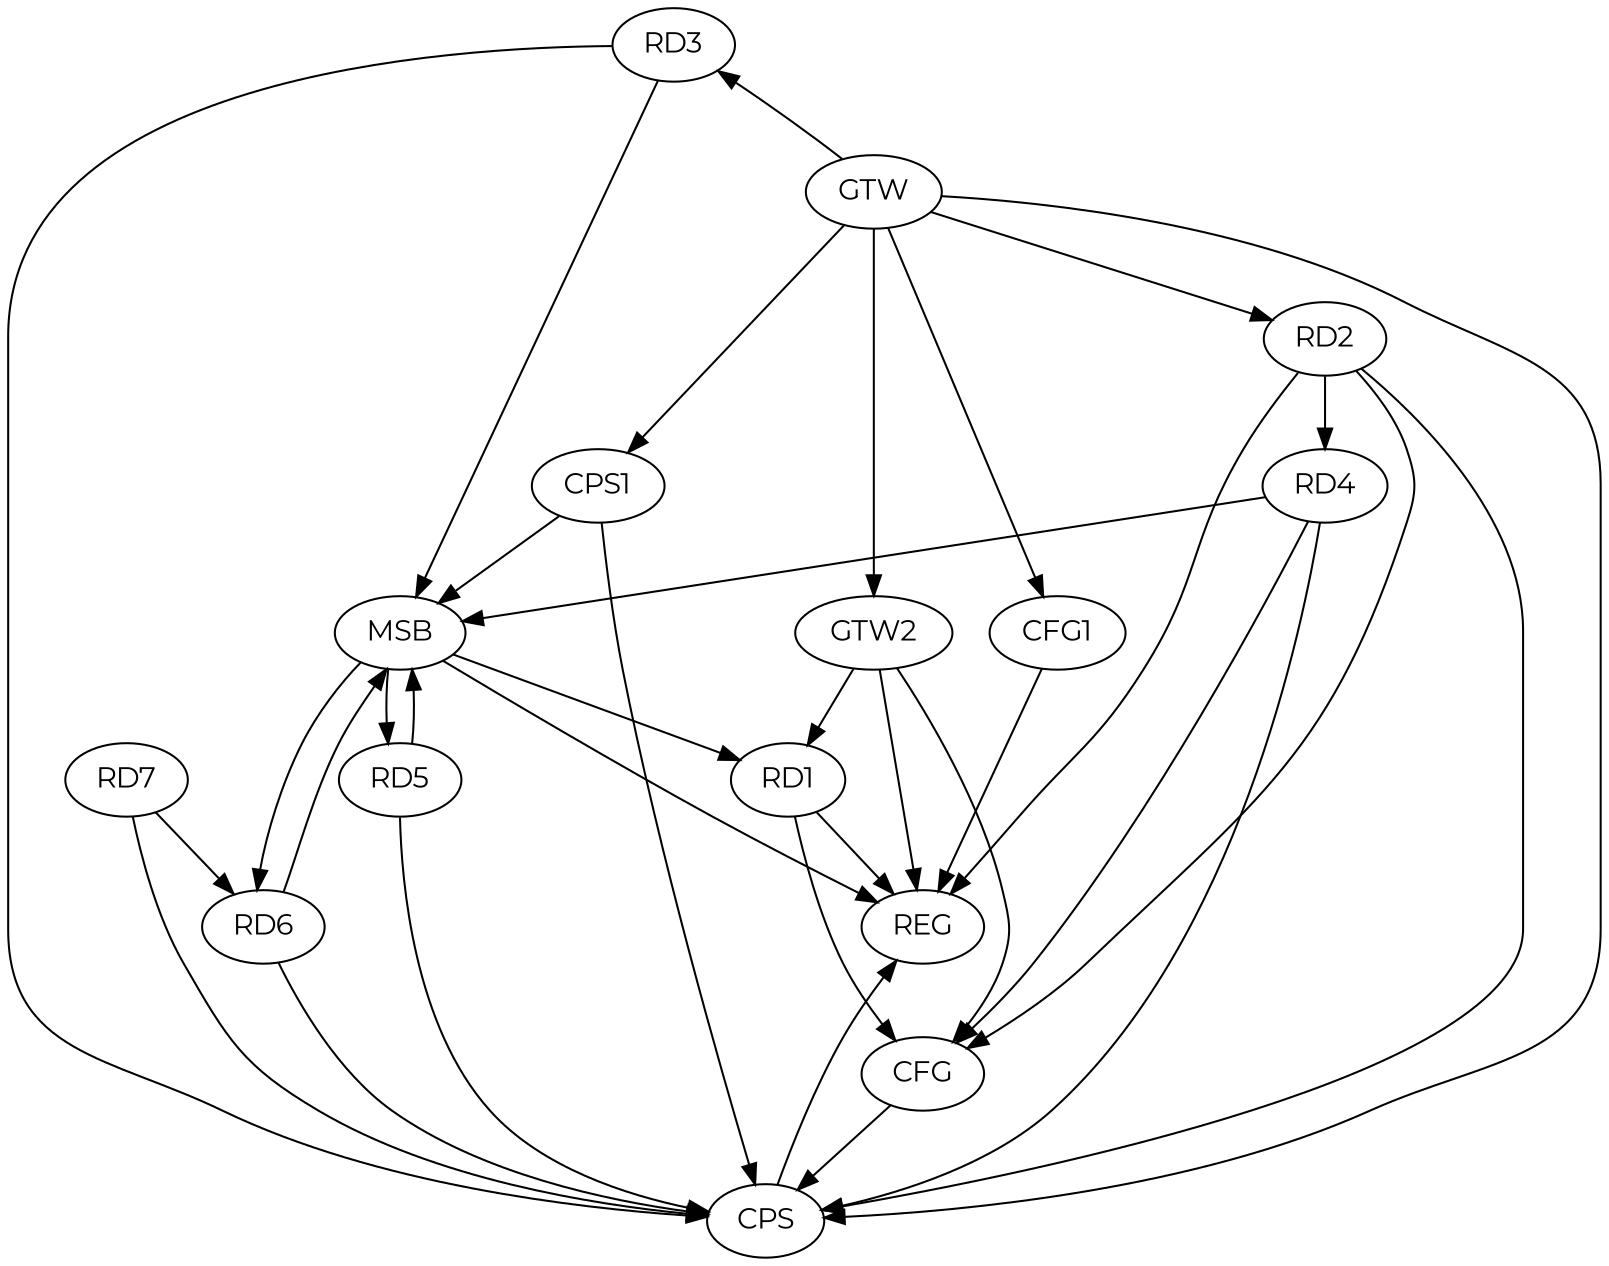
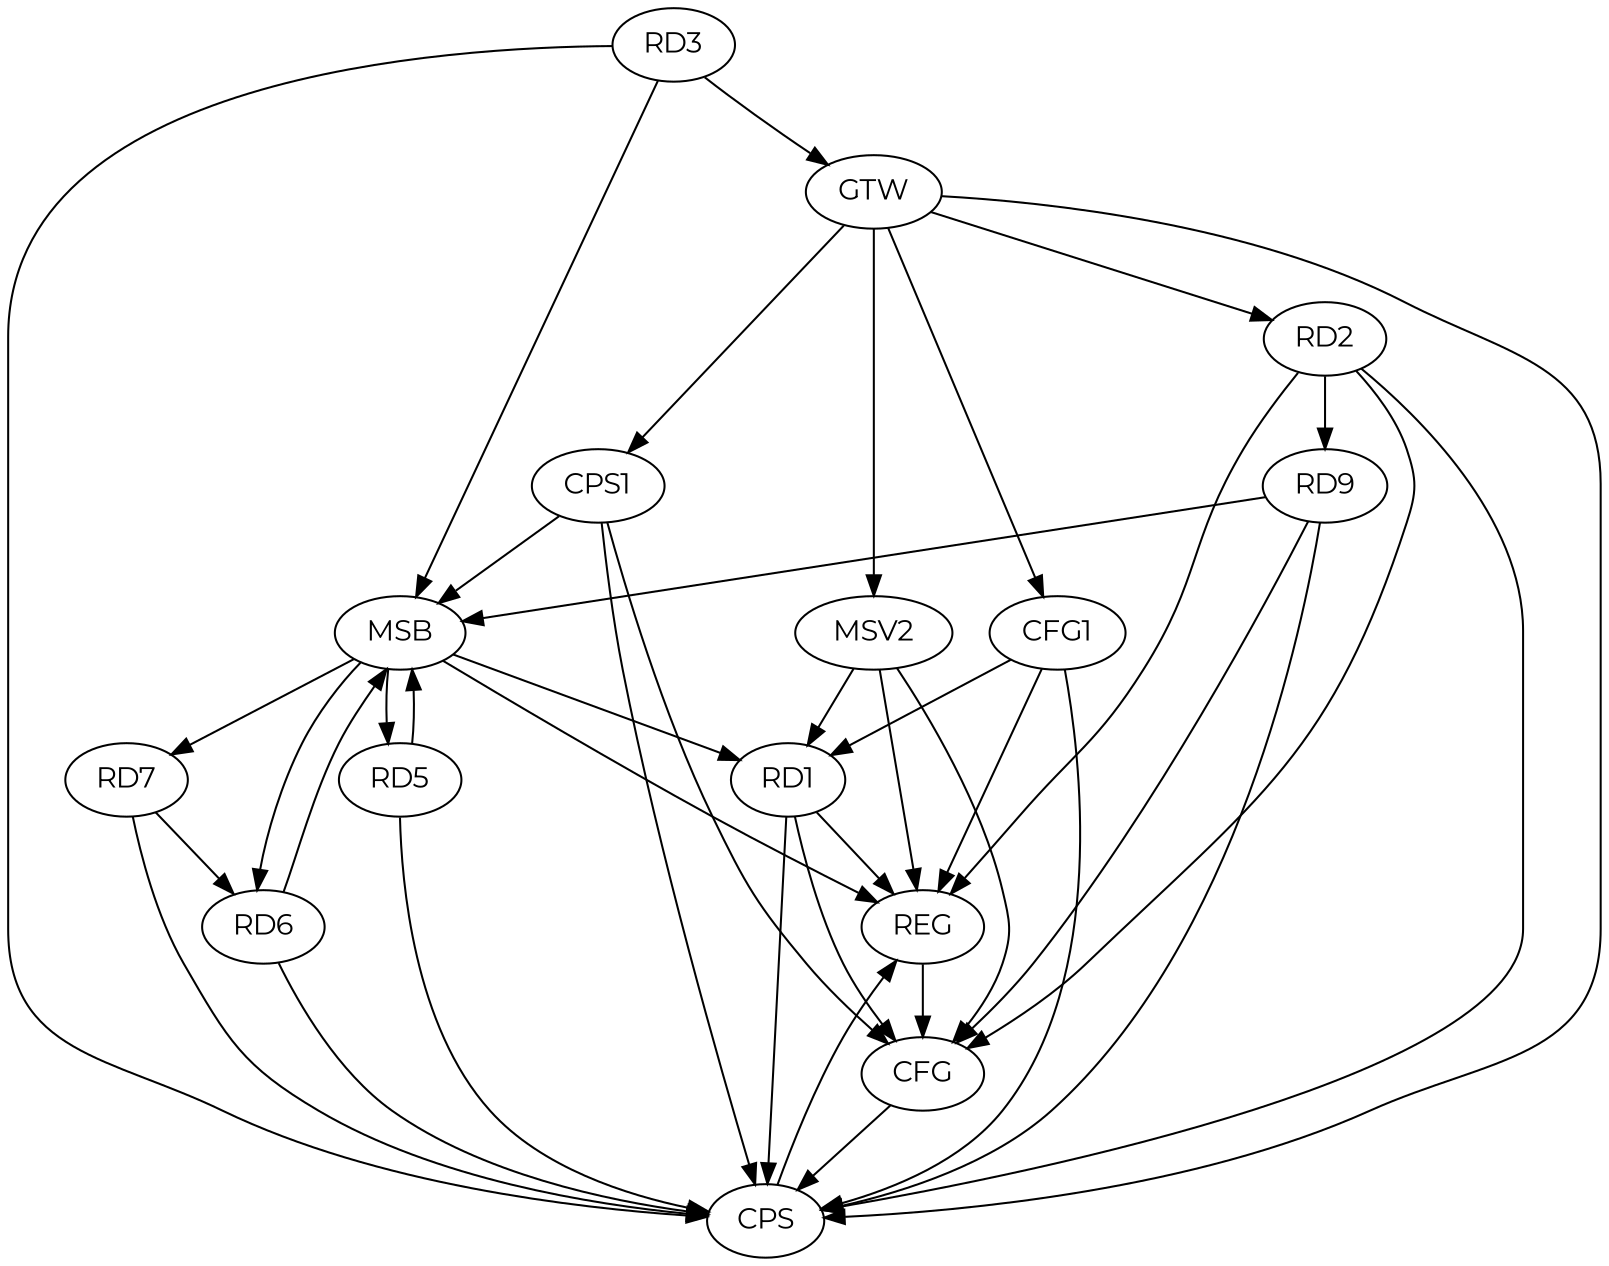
edge "GTW" -> "RD3": reversed
node "RD4": label "RD4" -> "RD9"
node "GTW2": label "GTW2" -> "MSV2"
edge "CFG1" -> "RD1": added
edge "MSB" -> "RD7": added
edge "CPS1" -> "CFG": added
edge "RD1" -> "CPS": added
edge "REG" -> "CFG": added
edge "CFG1" -> "CPS": added
